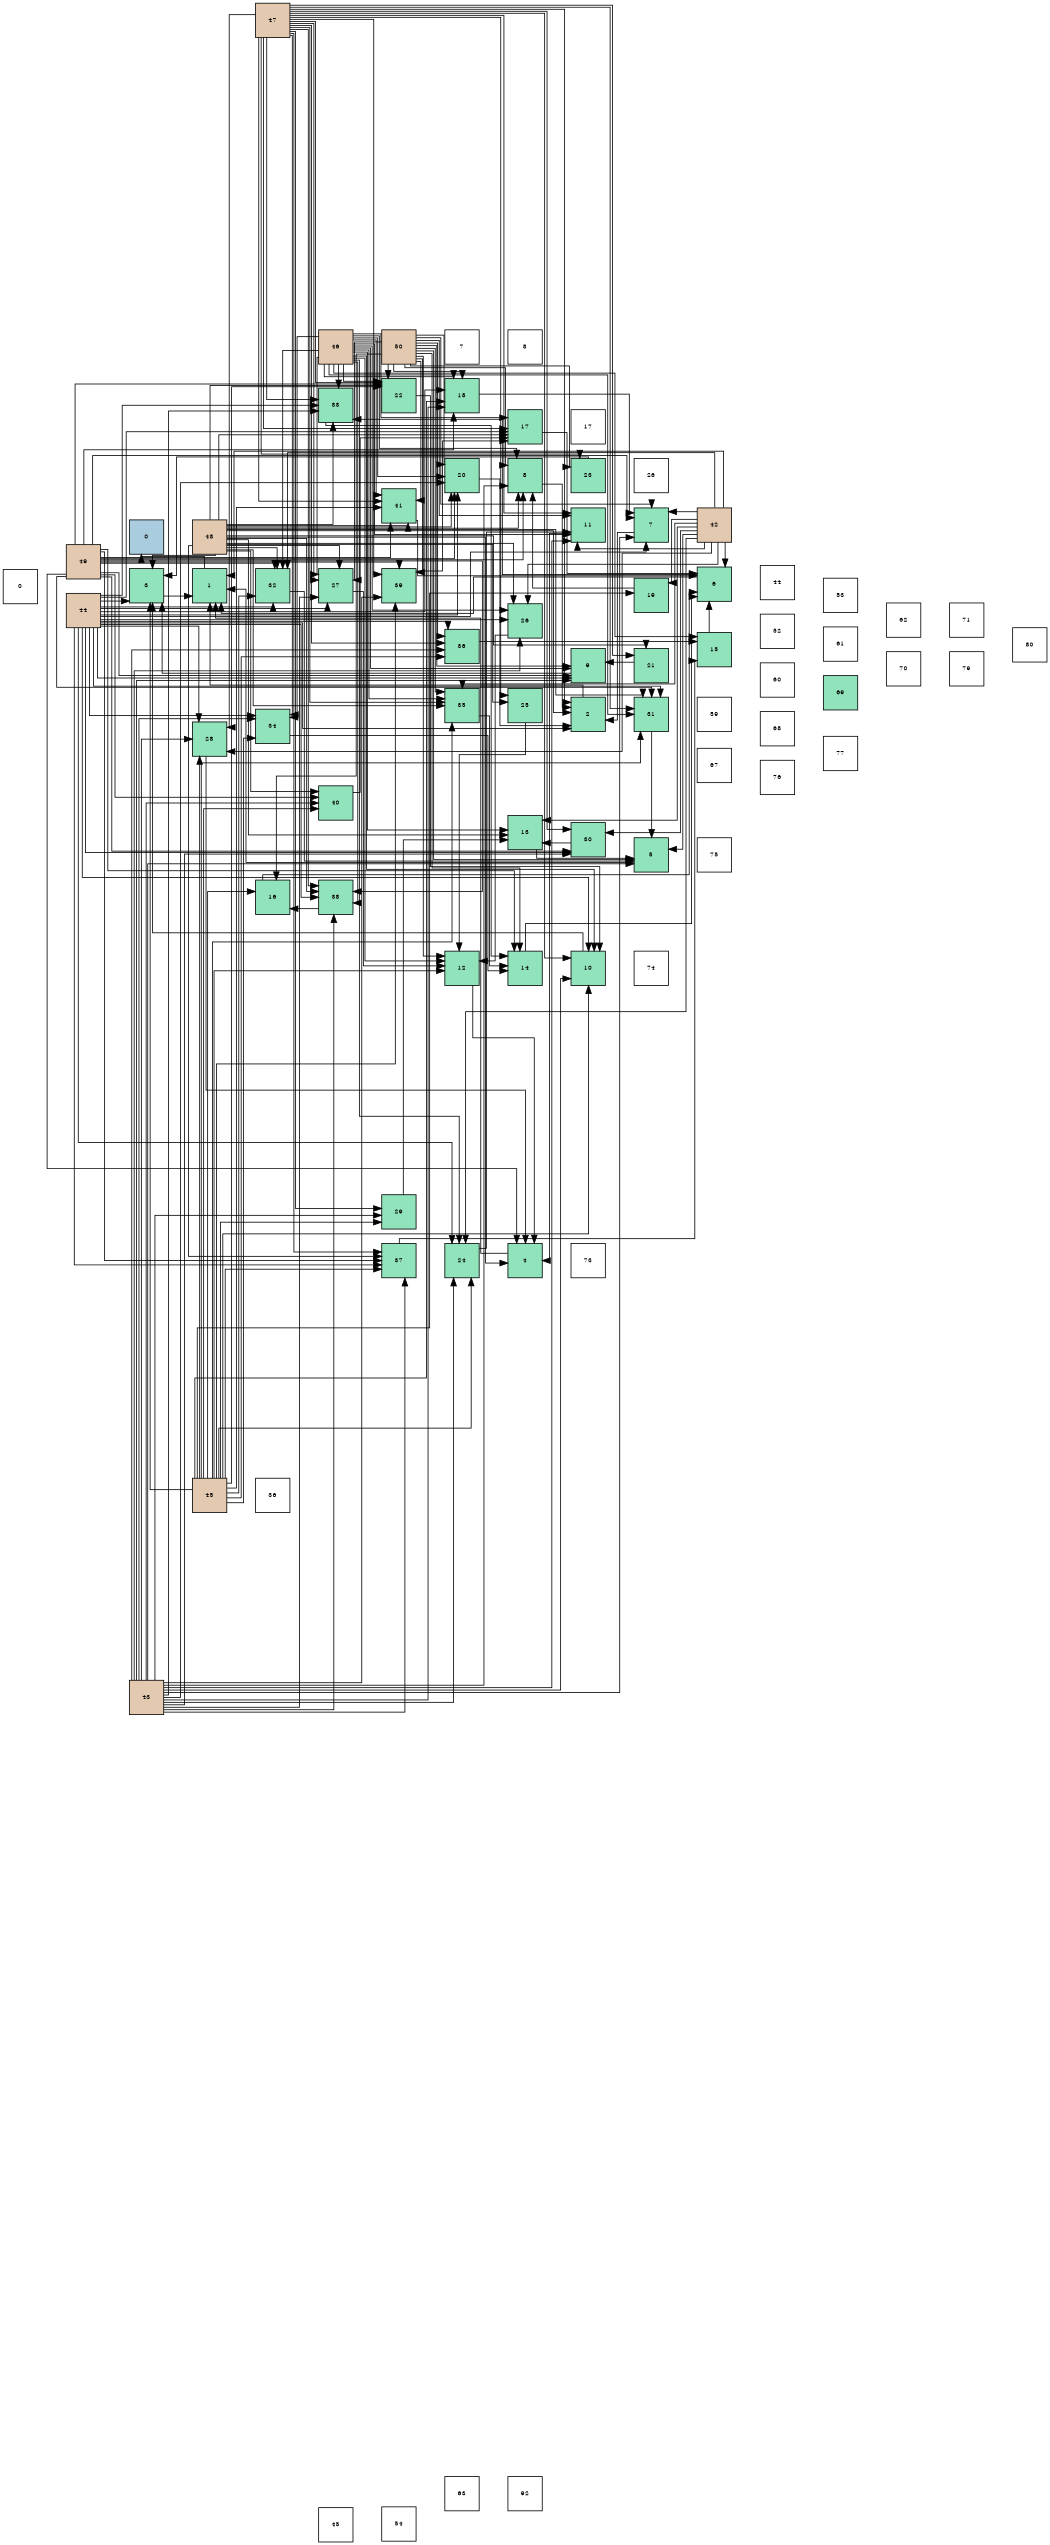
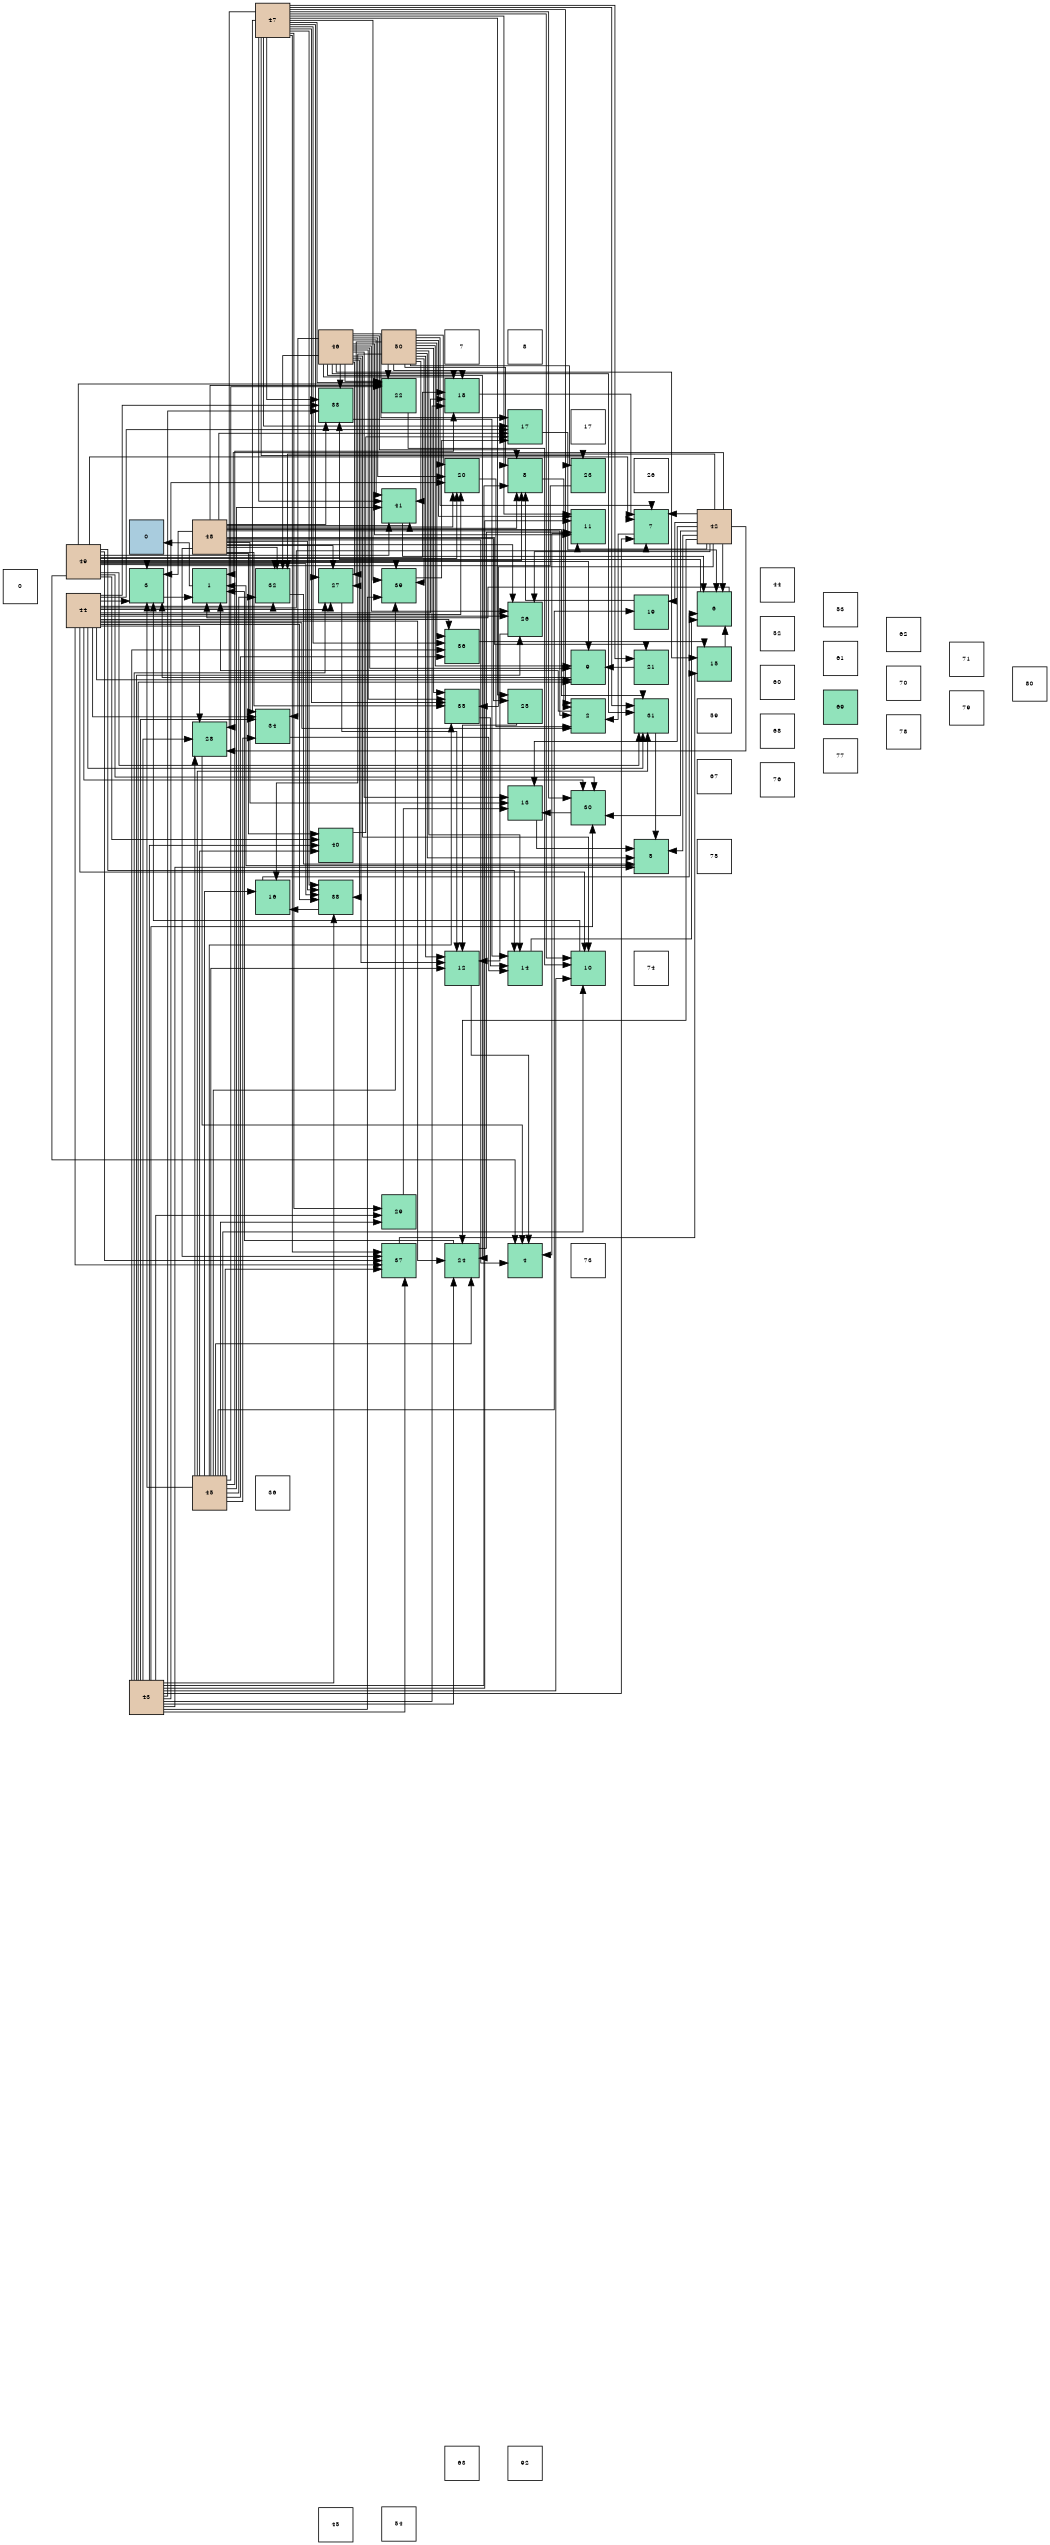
node "78": added
edge "4" -> "1": now "24" -> "1"
